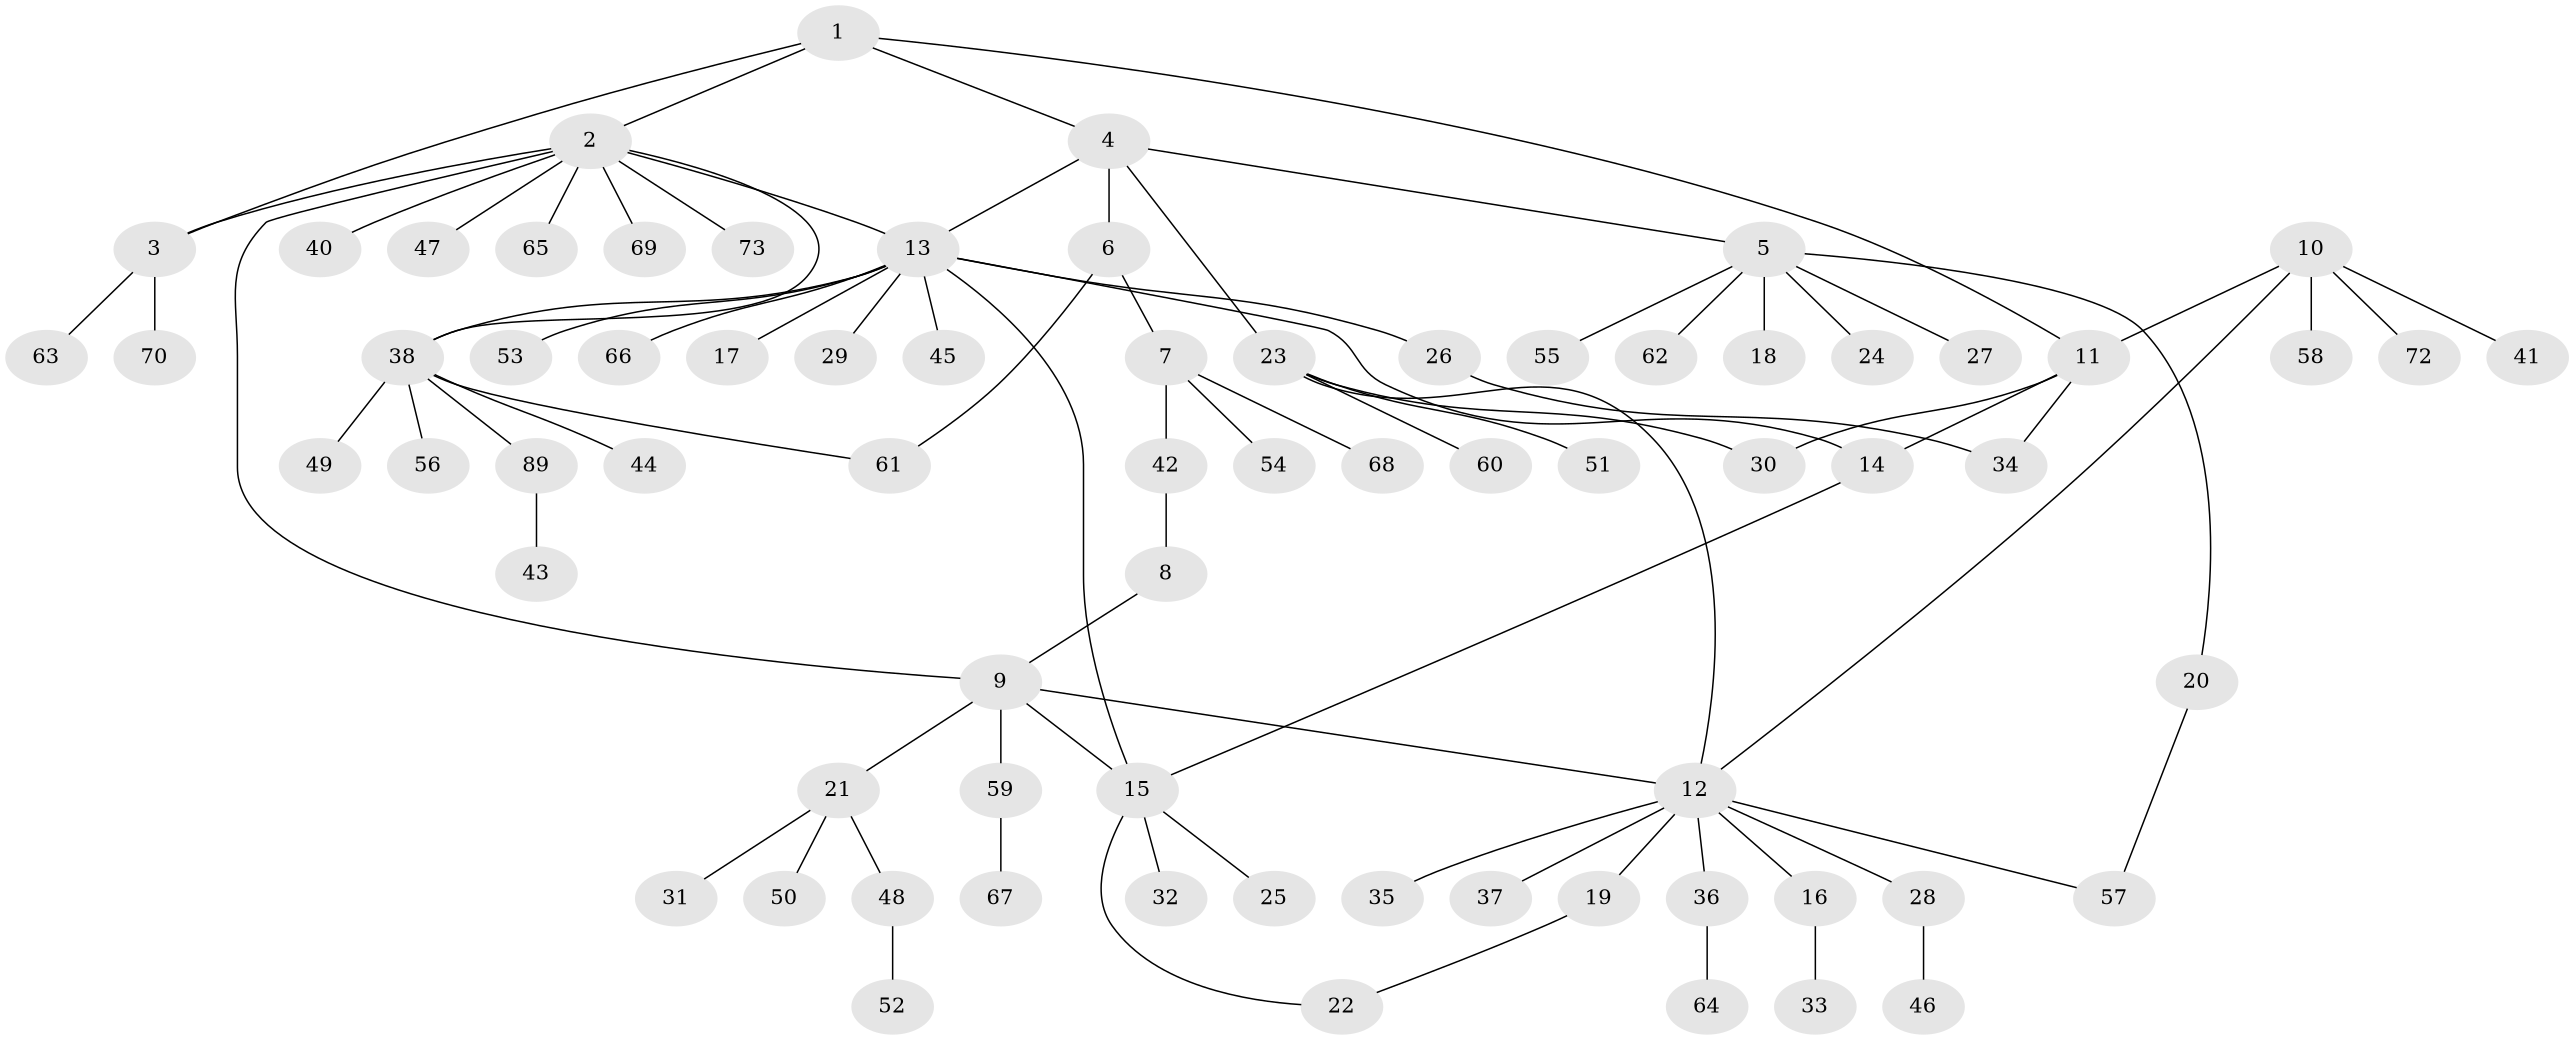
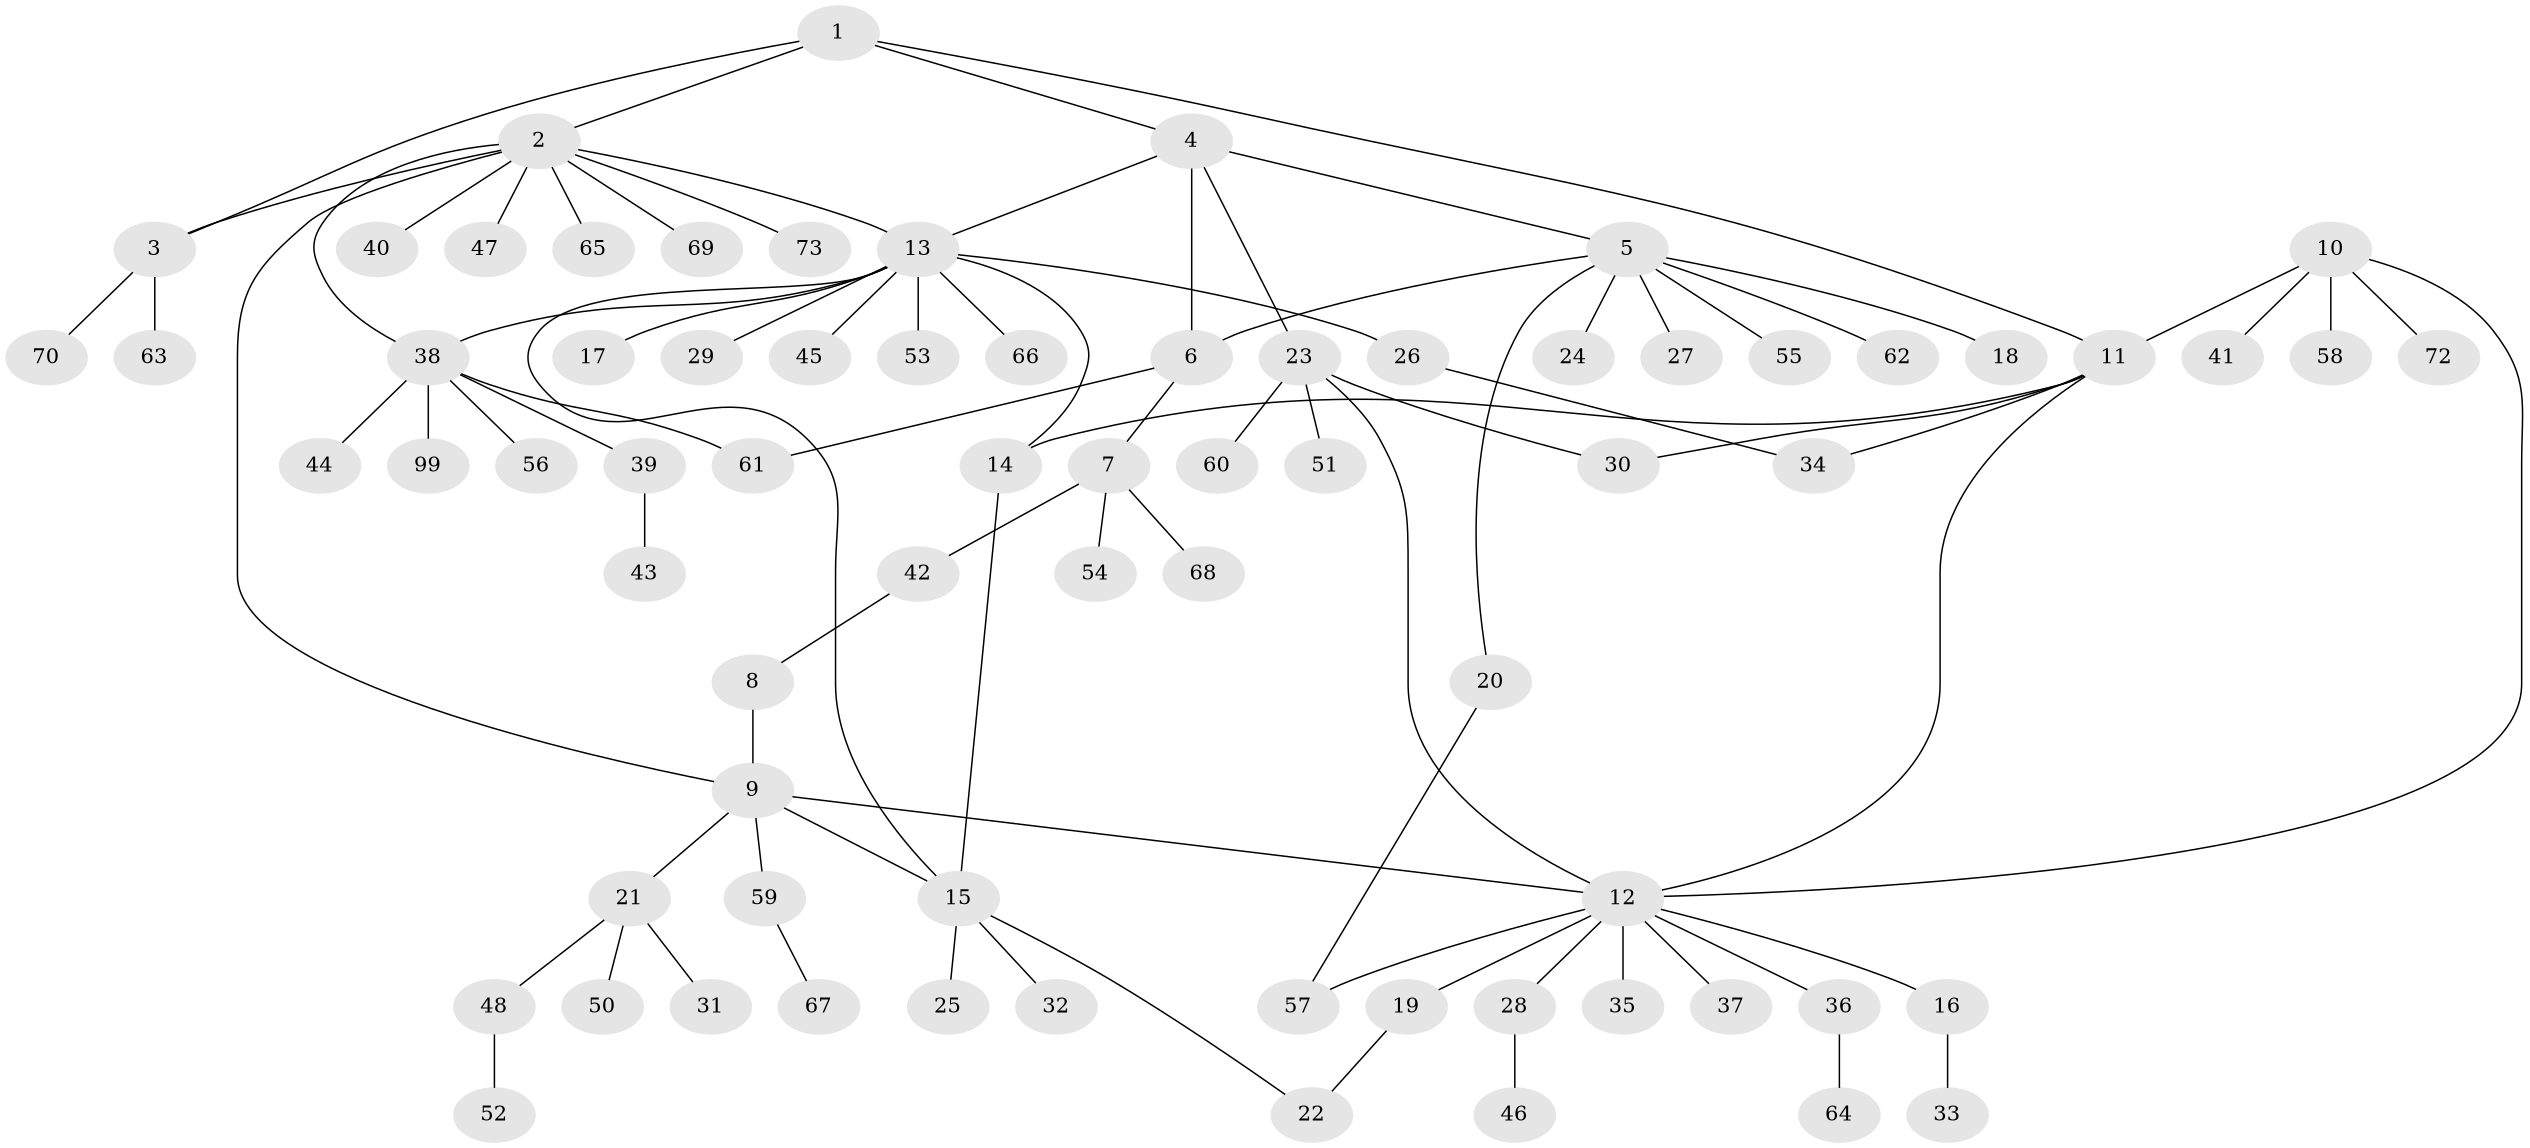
edge "5" -- "6": added
node "49": label "49" -> "99"
node "89": label "89" -> "39"
edge "11" -- "12": added
